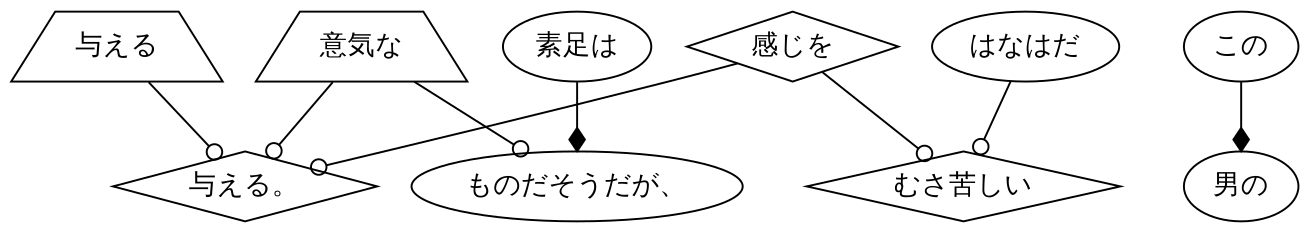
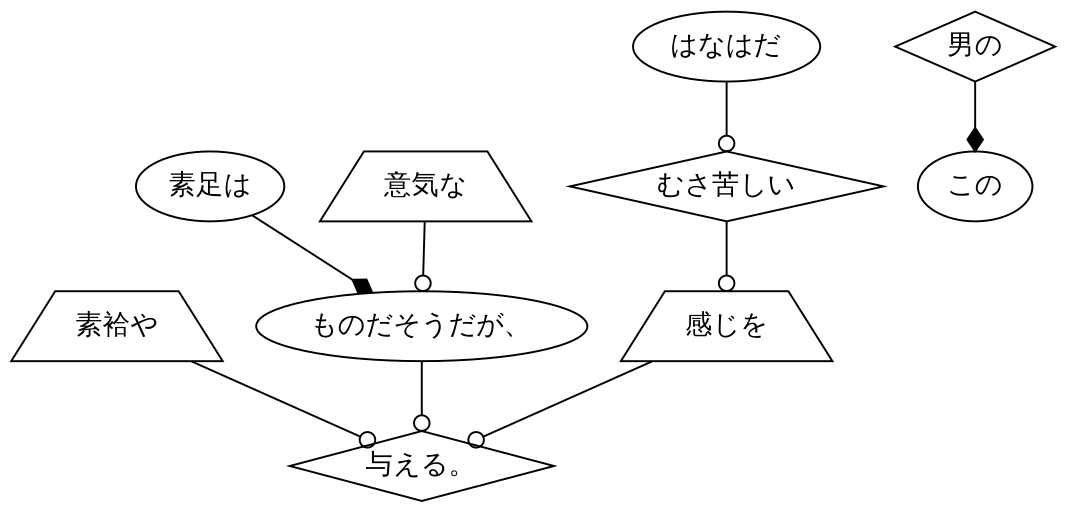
node "与える": label "与える" -> "素袷や"
node "感じを": shape diamond -> trapezium
edge "この" -> "男の": reversed
edge "感じを" -> "むさ苦しい": reversed
edge "意気な" -> "与える。": now "ものだそうだが、" -> "与える。"
node "男の": shape ellipse -> diamond
